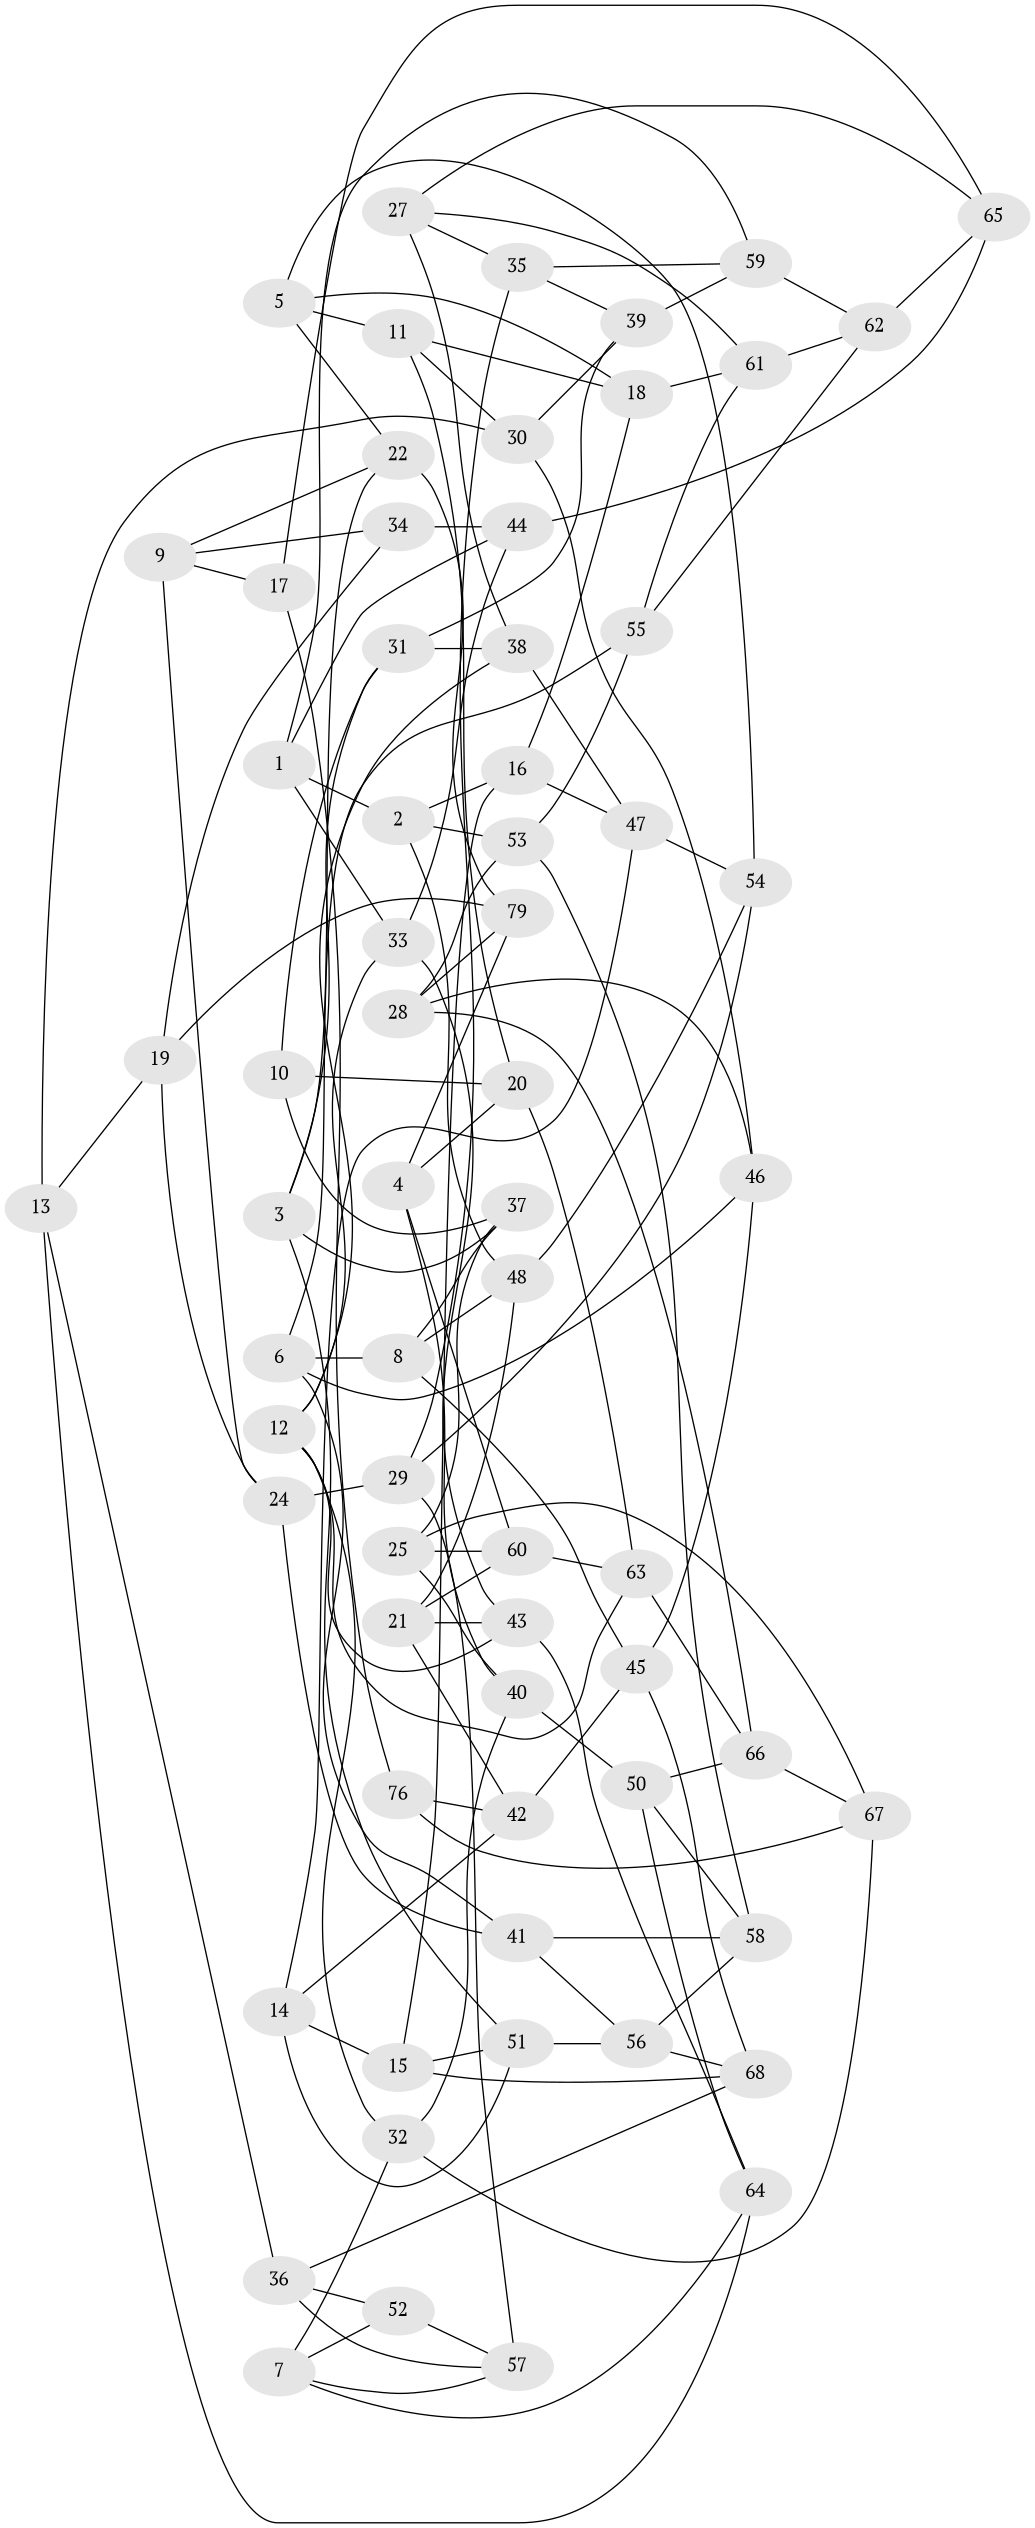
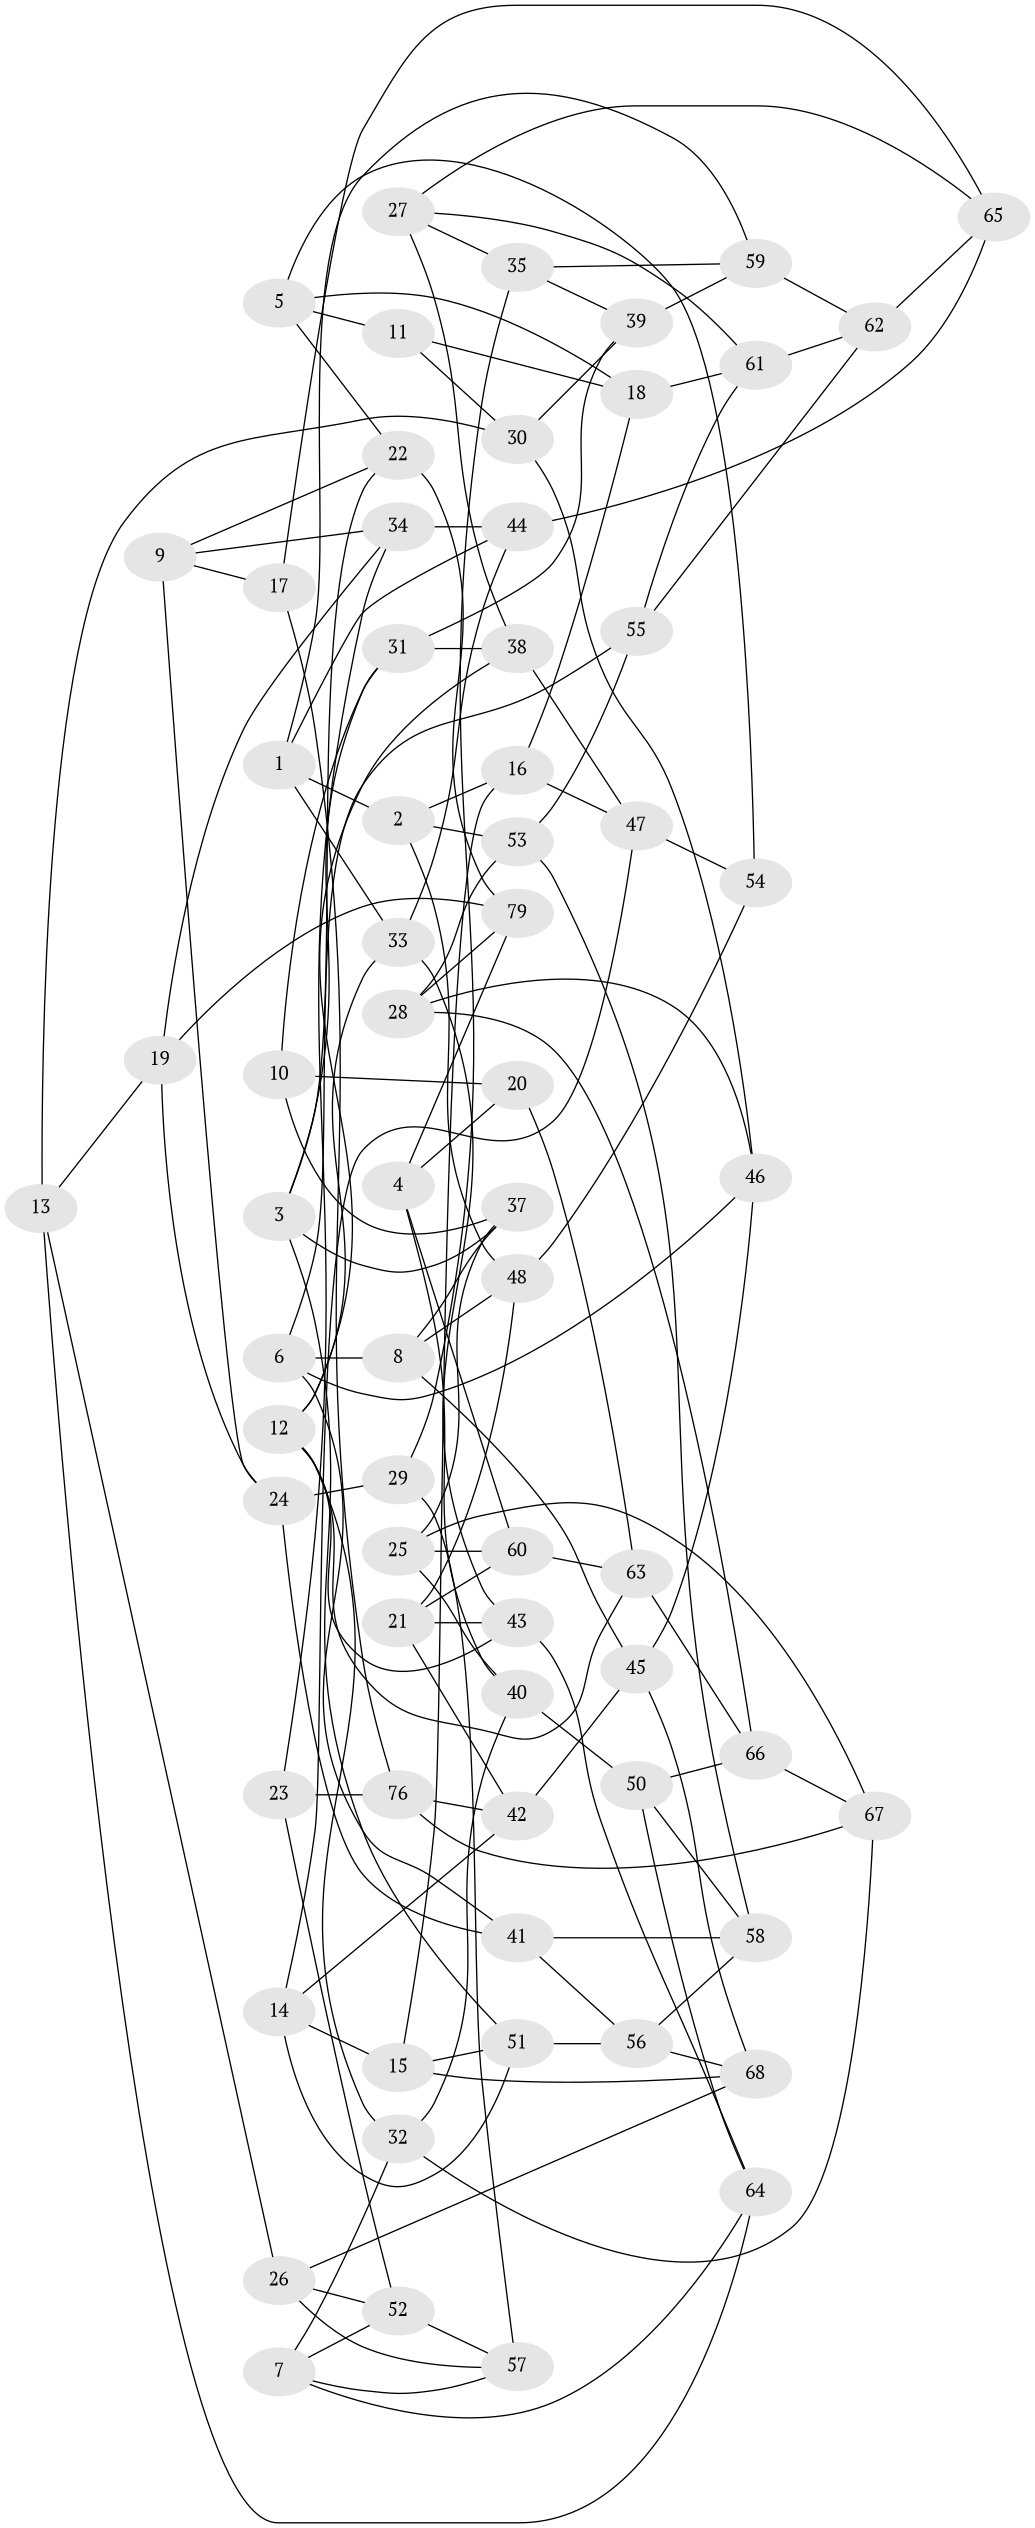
edge "11" -- "20": removed
edge "54" -- "29": removed
node "23": added
node "36": label "36" -> "26"
